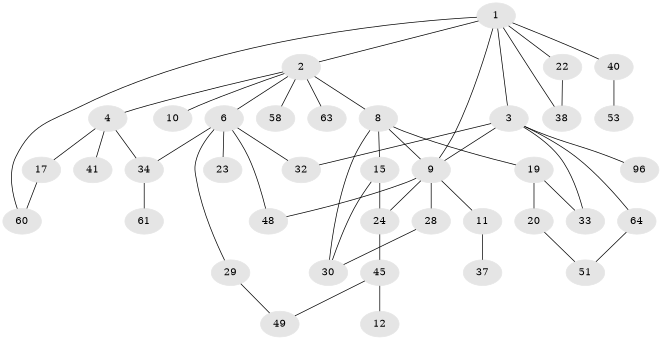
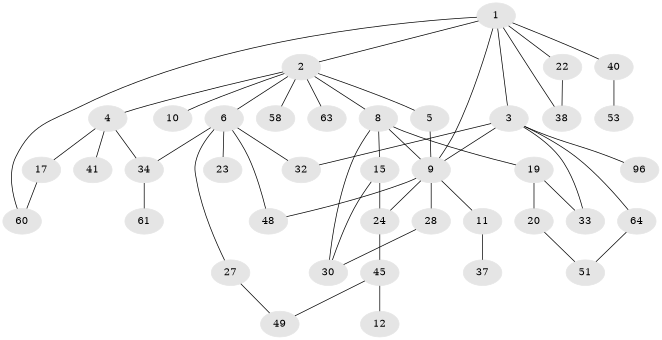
node "5": added
node "29": label "29" -> "27"
